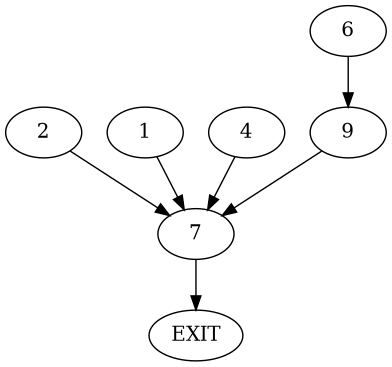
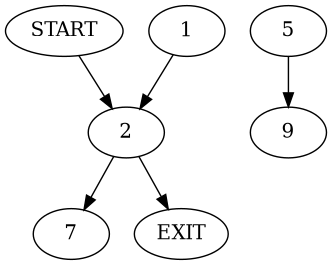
node "START": added
node "6": label "6" -> "5"
node "4": removed
edge "1" -> "7": now "1" -> "2"
edge "9" -> "7": removed
edge "7" -> "EXIT": now "2" -> "EXIT"
